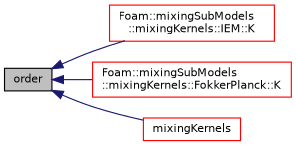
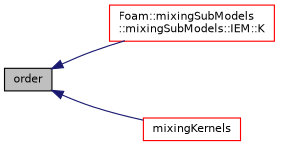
node "Foam::mixingSubModels ::mixingKernels::IEM::K": label "Foam::mixingSubModels ::mixingKernels::IEM::K" -> "Foam::mixingSubModels ::mixingSubModels::IEM::K"
node "Foam::mixingSubModels ::mixingKernels::FokkerPlanck::K": removed
